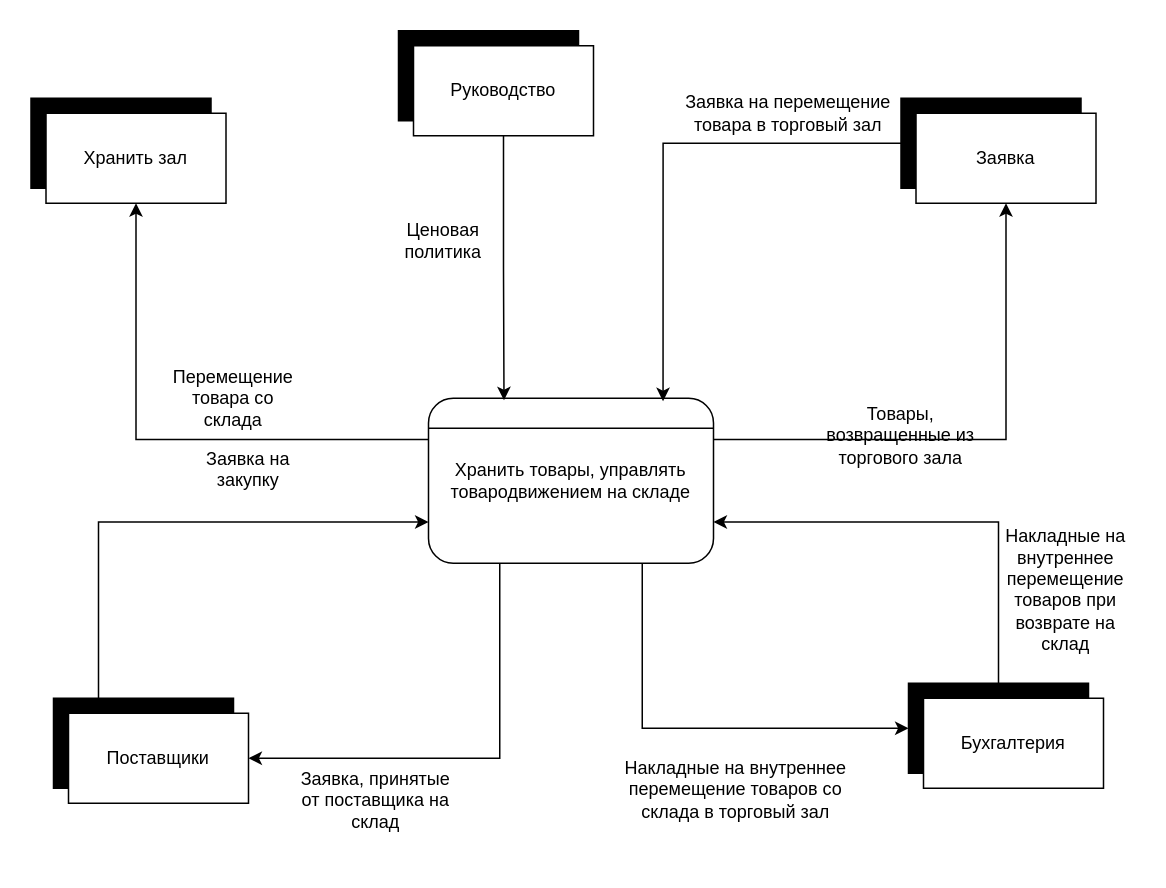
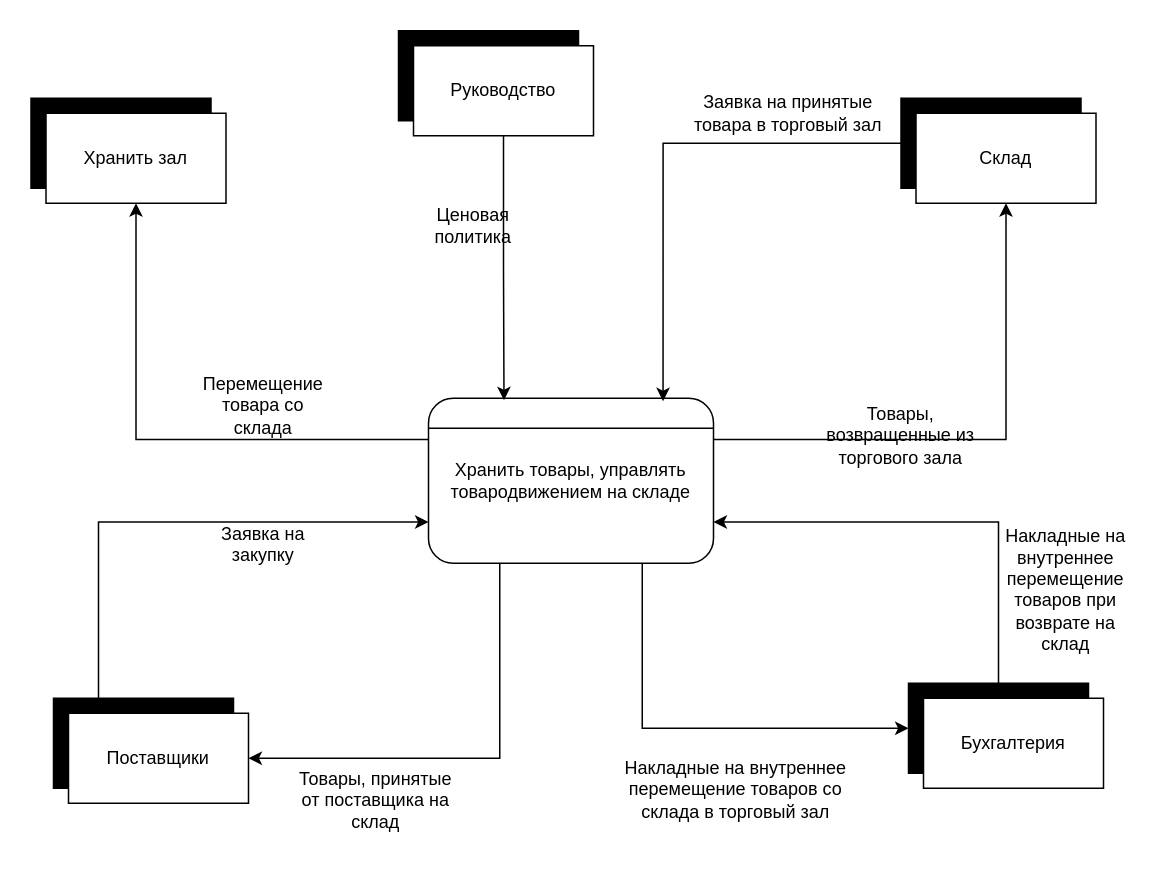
node "Заявка на перемещение товара в торговый зал": label "Заявка на перемещение товара в торговый зал" -> "Заявка на принятые товара в торговый зал"
node "Заявка": label "Заявка" -> "Склад"
node "Ценовая политика": moved (443, 241) -> (473, 226)
node "Перемещение товара со склада": moved (233, 398) -> (263, 406)
node "Заявка на закупку": moved (248, 481) -> (263, 556)
node "Заявка, принятые от поставщика на склад": label "Заявка, принятые от поставщика на склад" -> "Товары, принятые от поставщика на склад"
